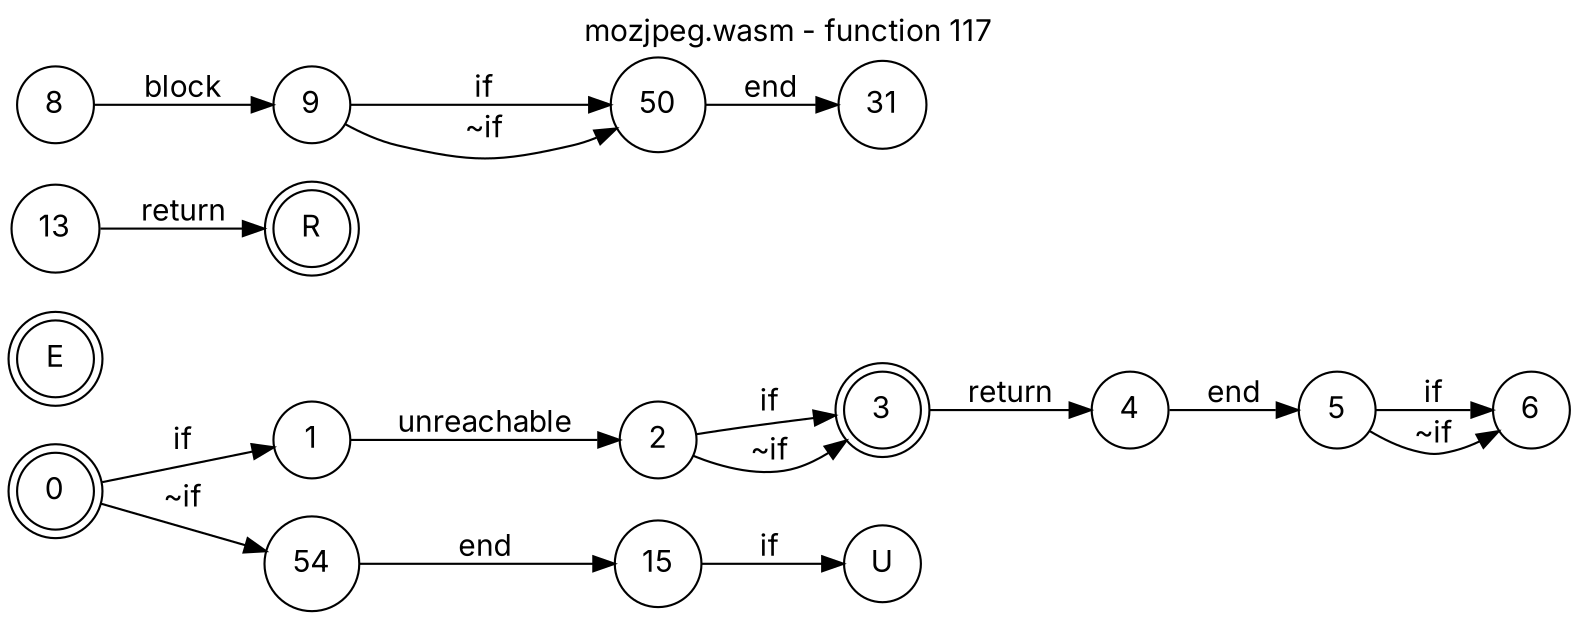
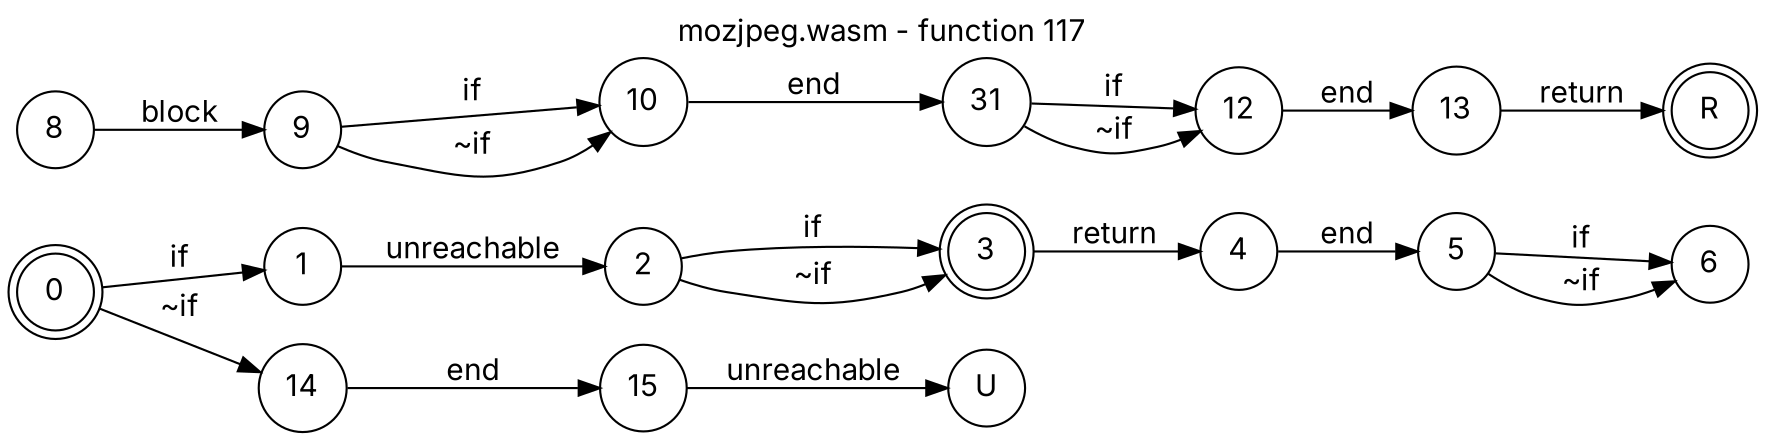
node "50": label "50" -> "10"
node "12": added
node "E": removed
edge "15" -> "U": label "if" -> "unreachable"
node "54": label "54" -> "14"
